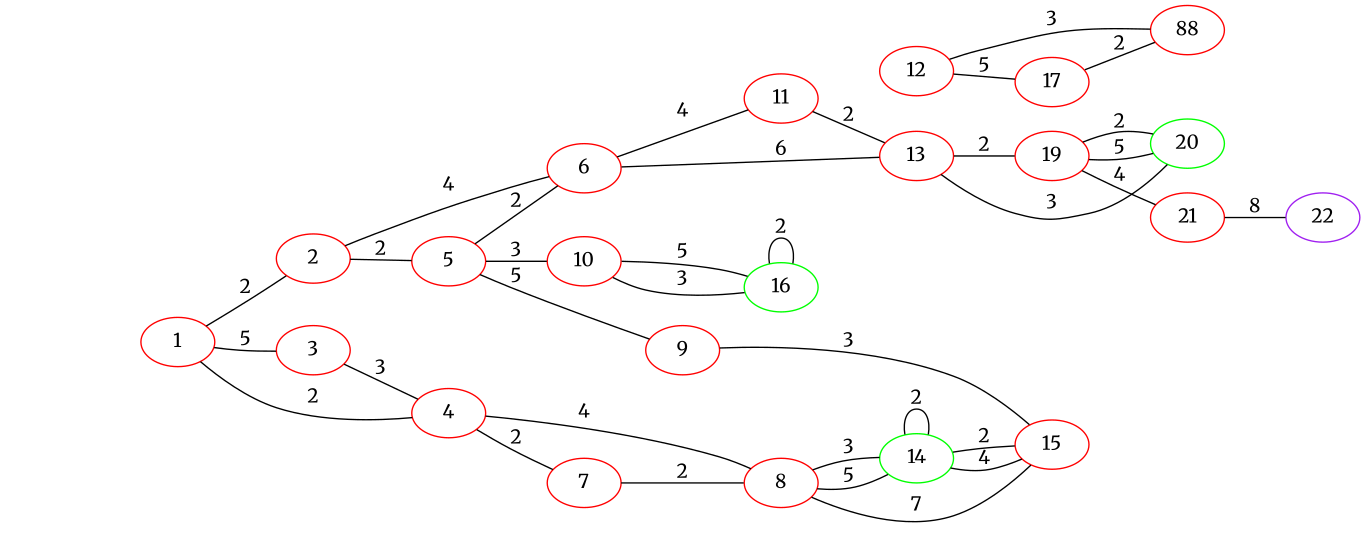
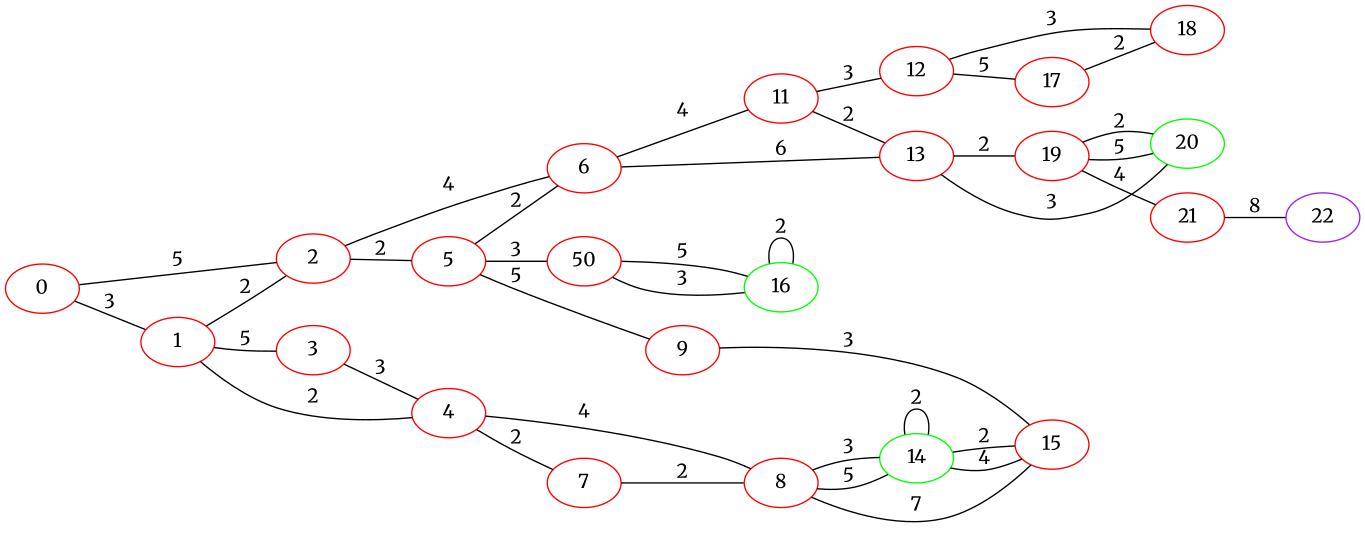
node "88": label "88" -> "18"
edge "12" -- "11": added, label "3"
node "10": label "10" -> "50"
node "0": added
